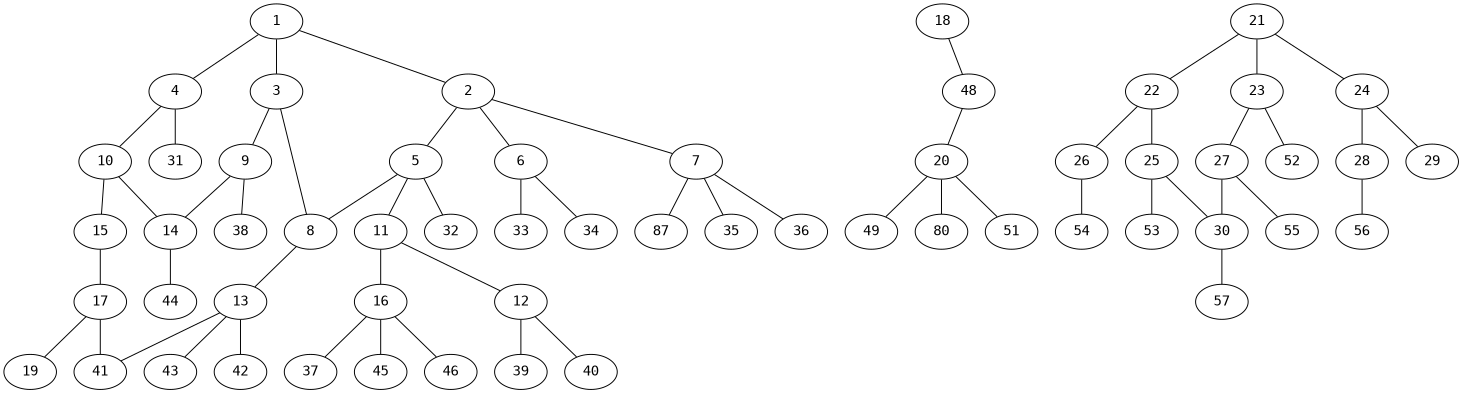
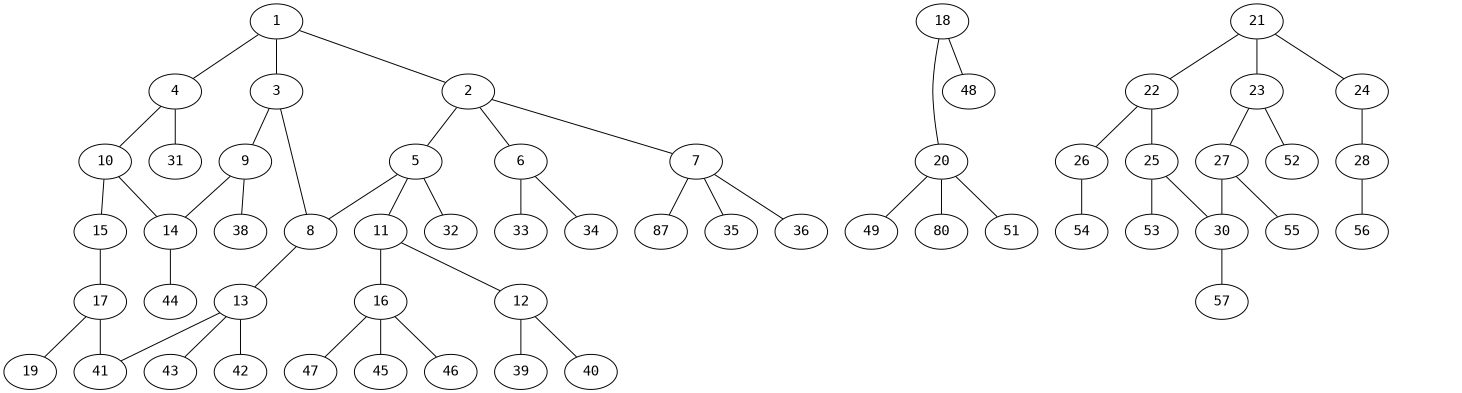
edge "48" -- "20": now "18" -- "20"
node "29": removed
node "37": label "37" -> "47"
